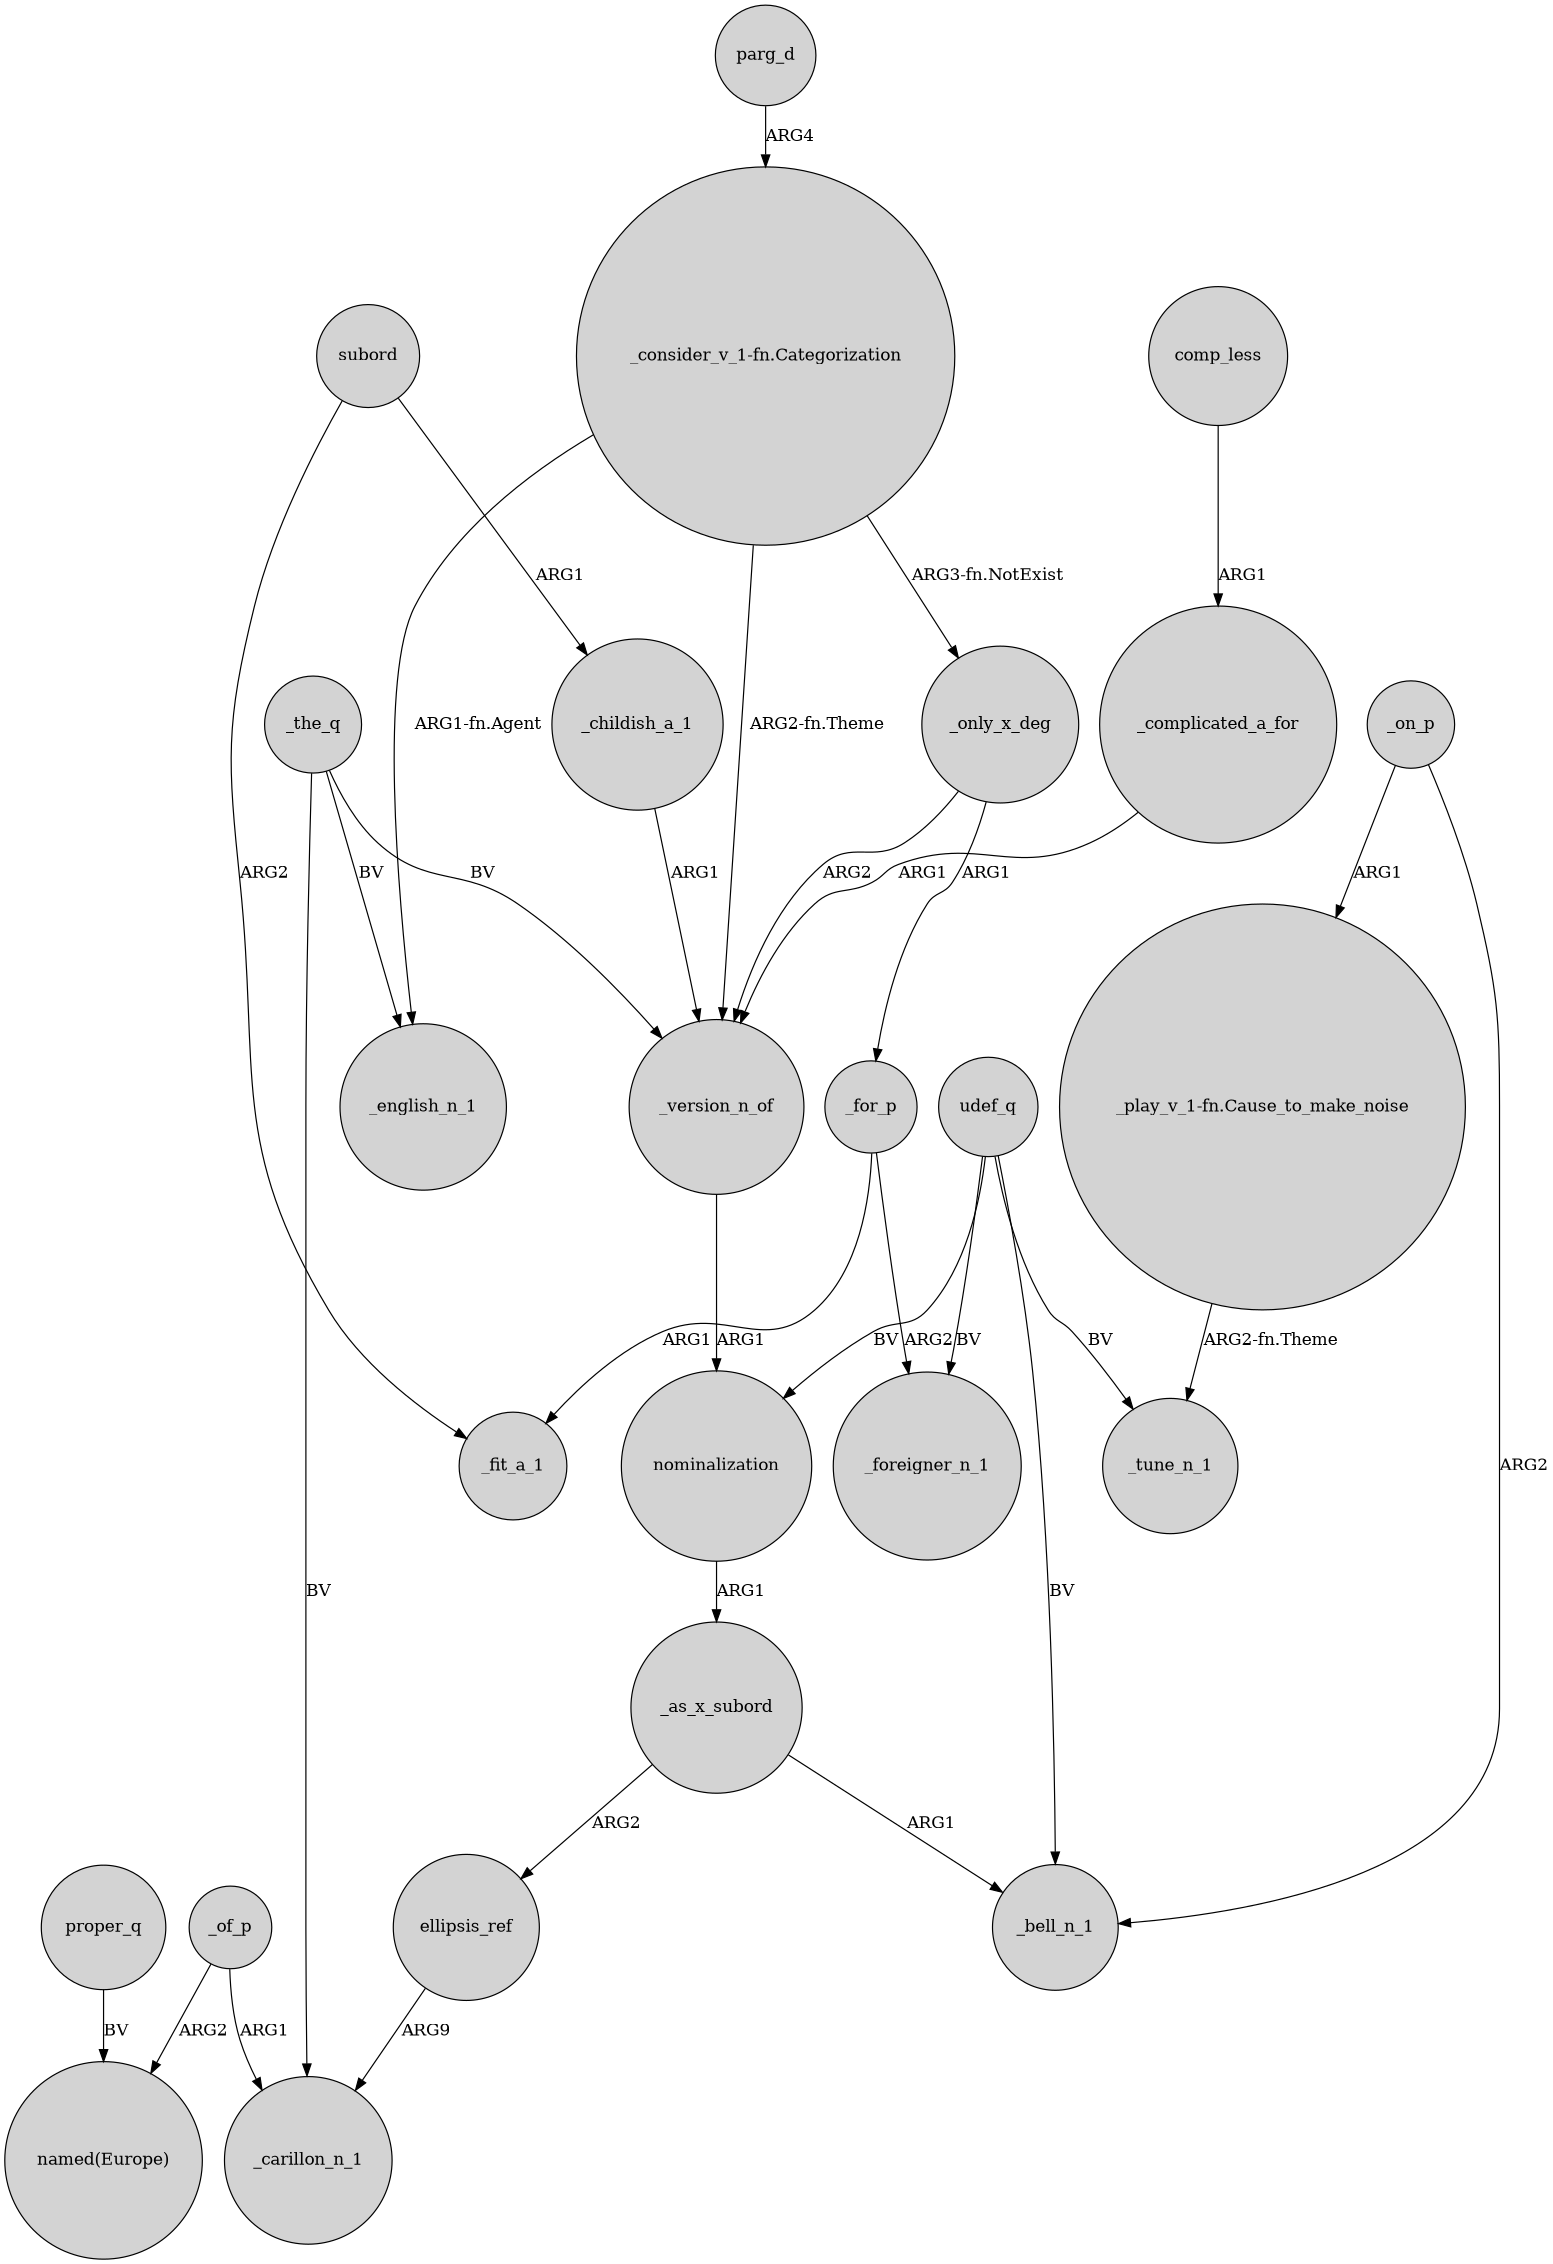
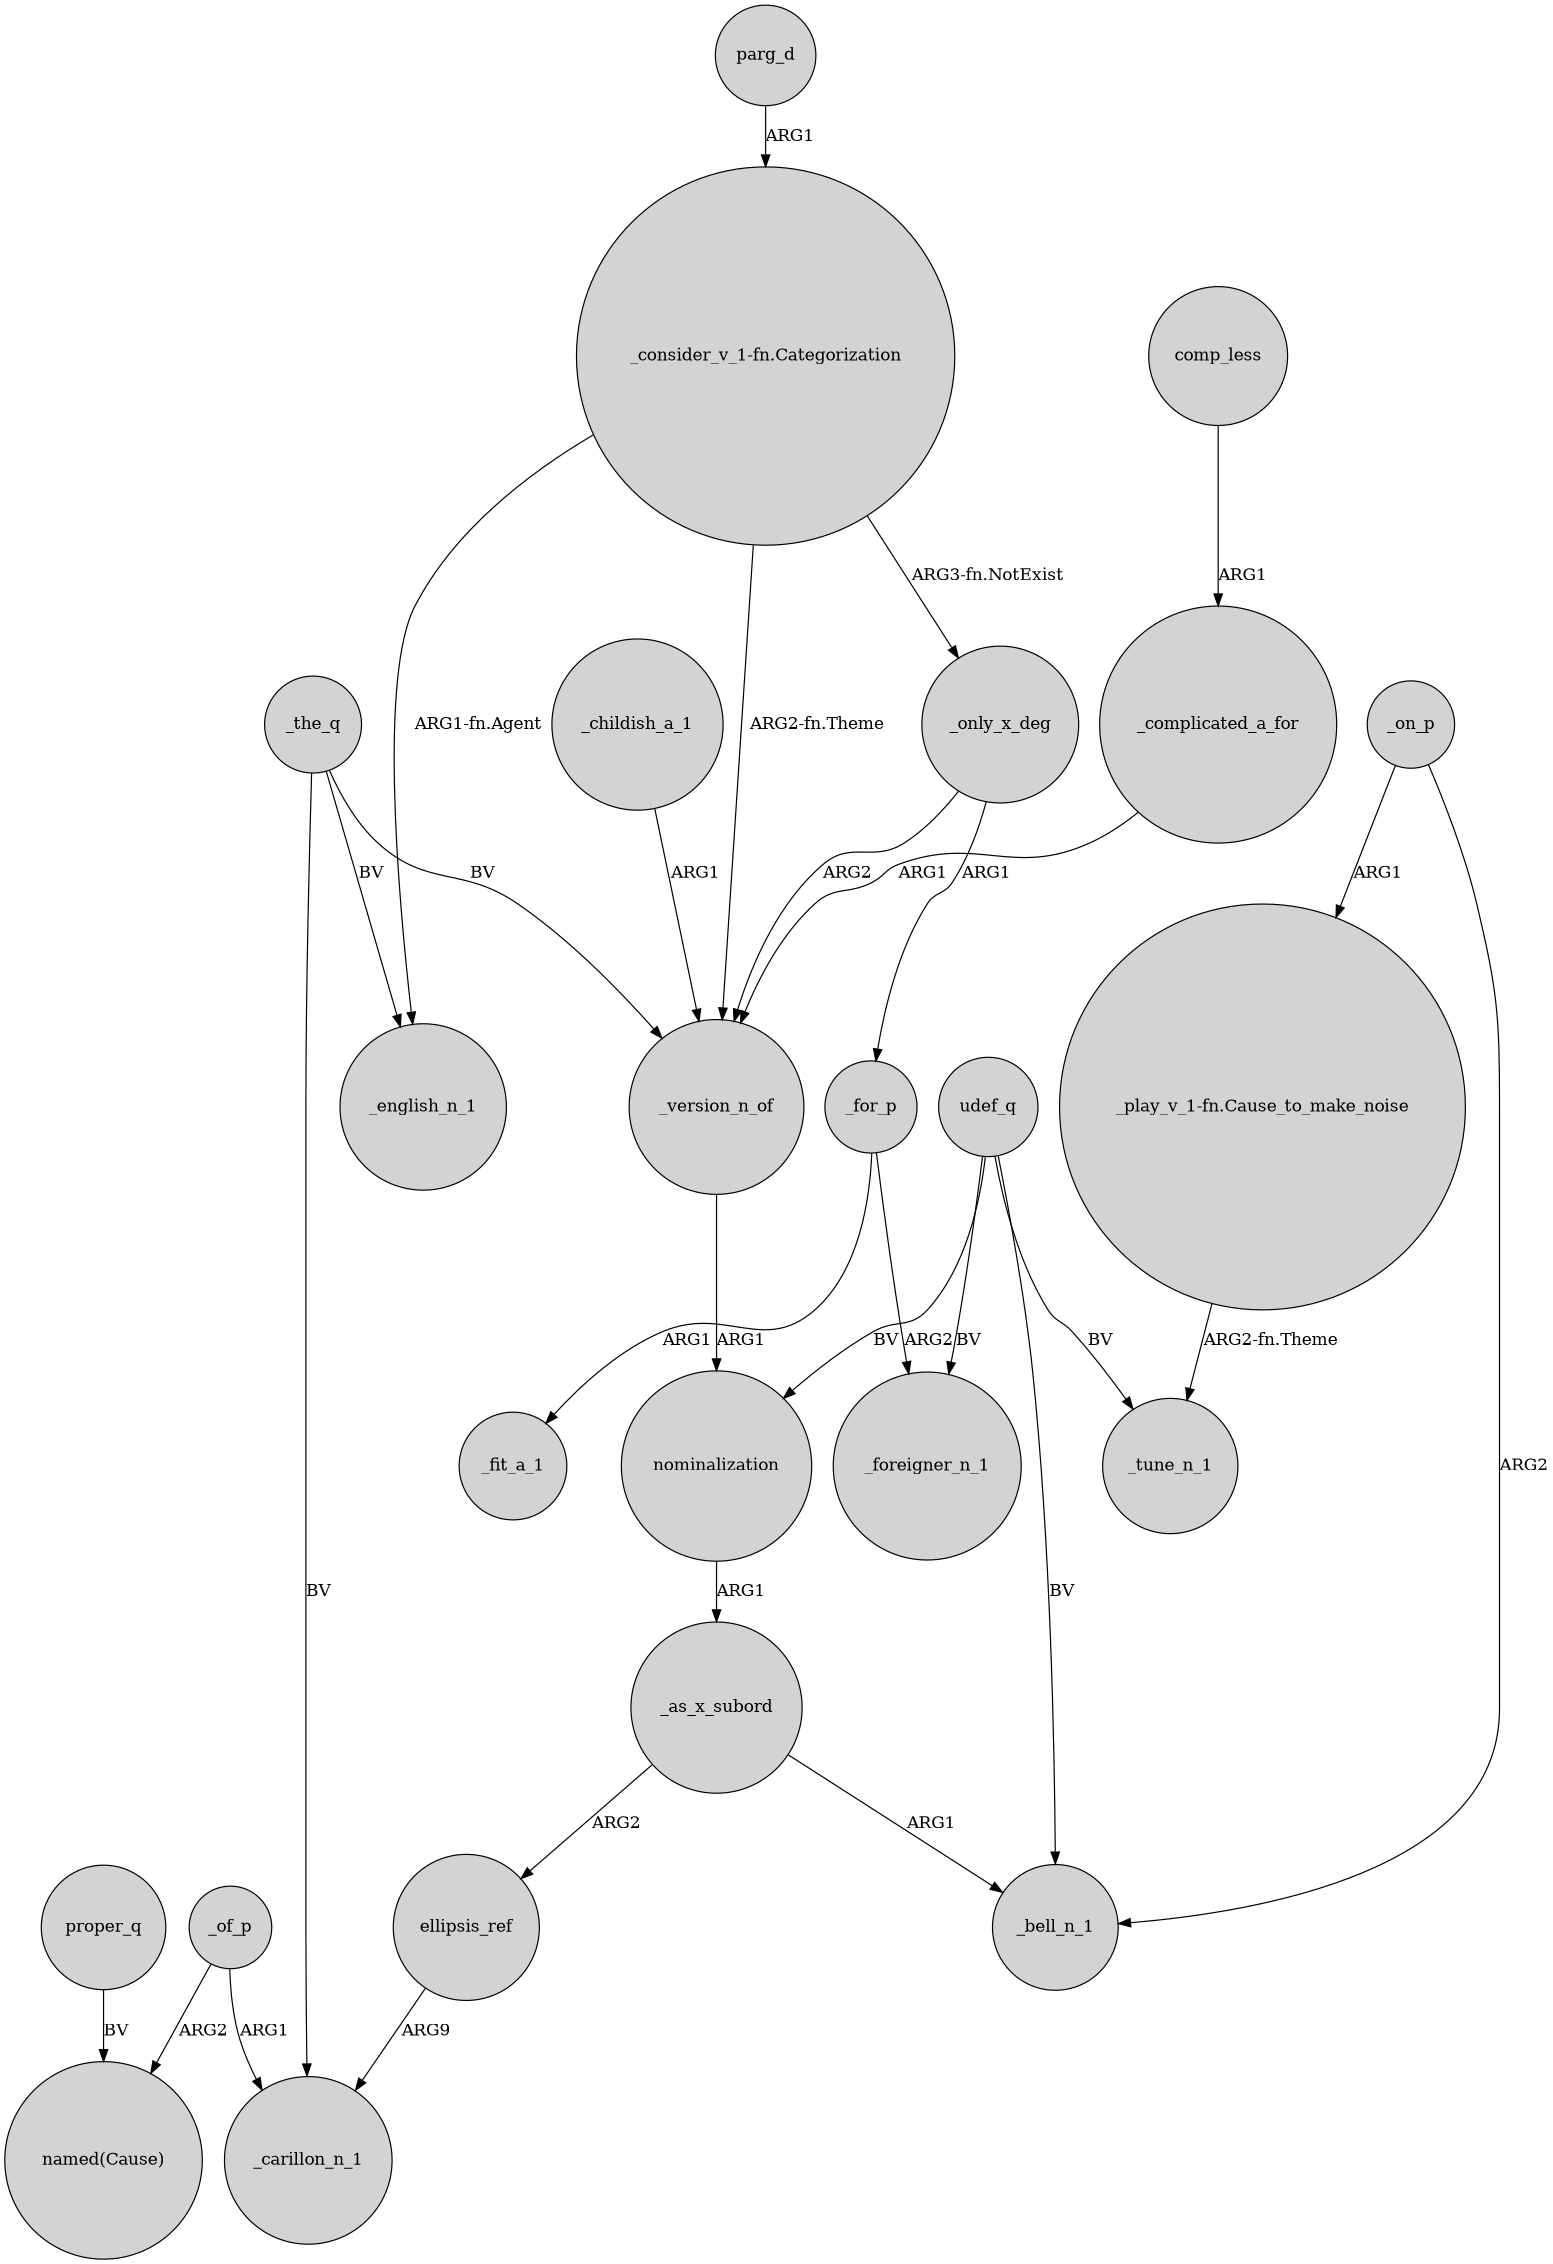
edge "parg_d" -> "_consider_v_1-fn.Categorization": label "ARG4" -> "ARG1"
node "subord": removed
node "named(Europe)": label "named(Europe)" -> "named(Cause)"
